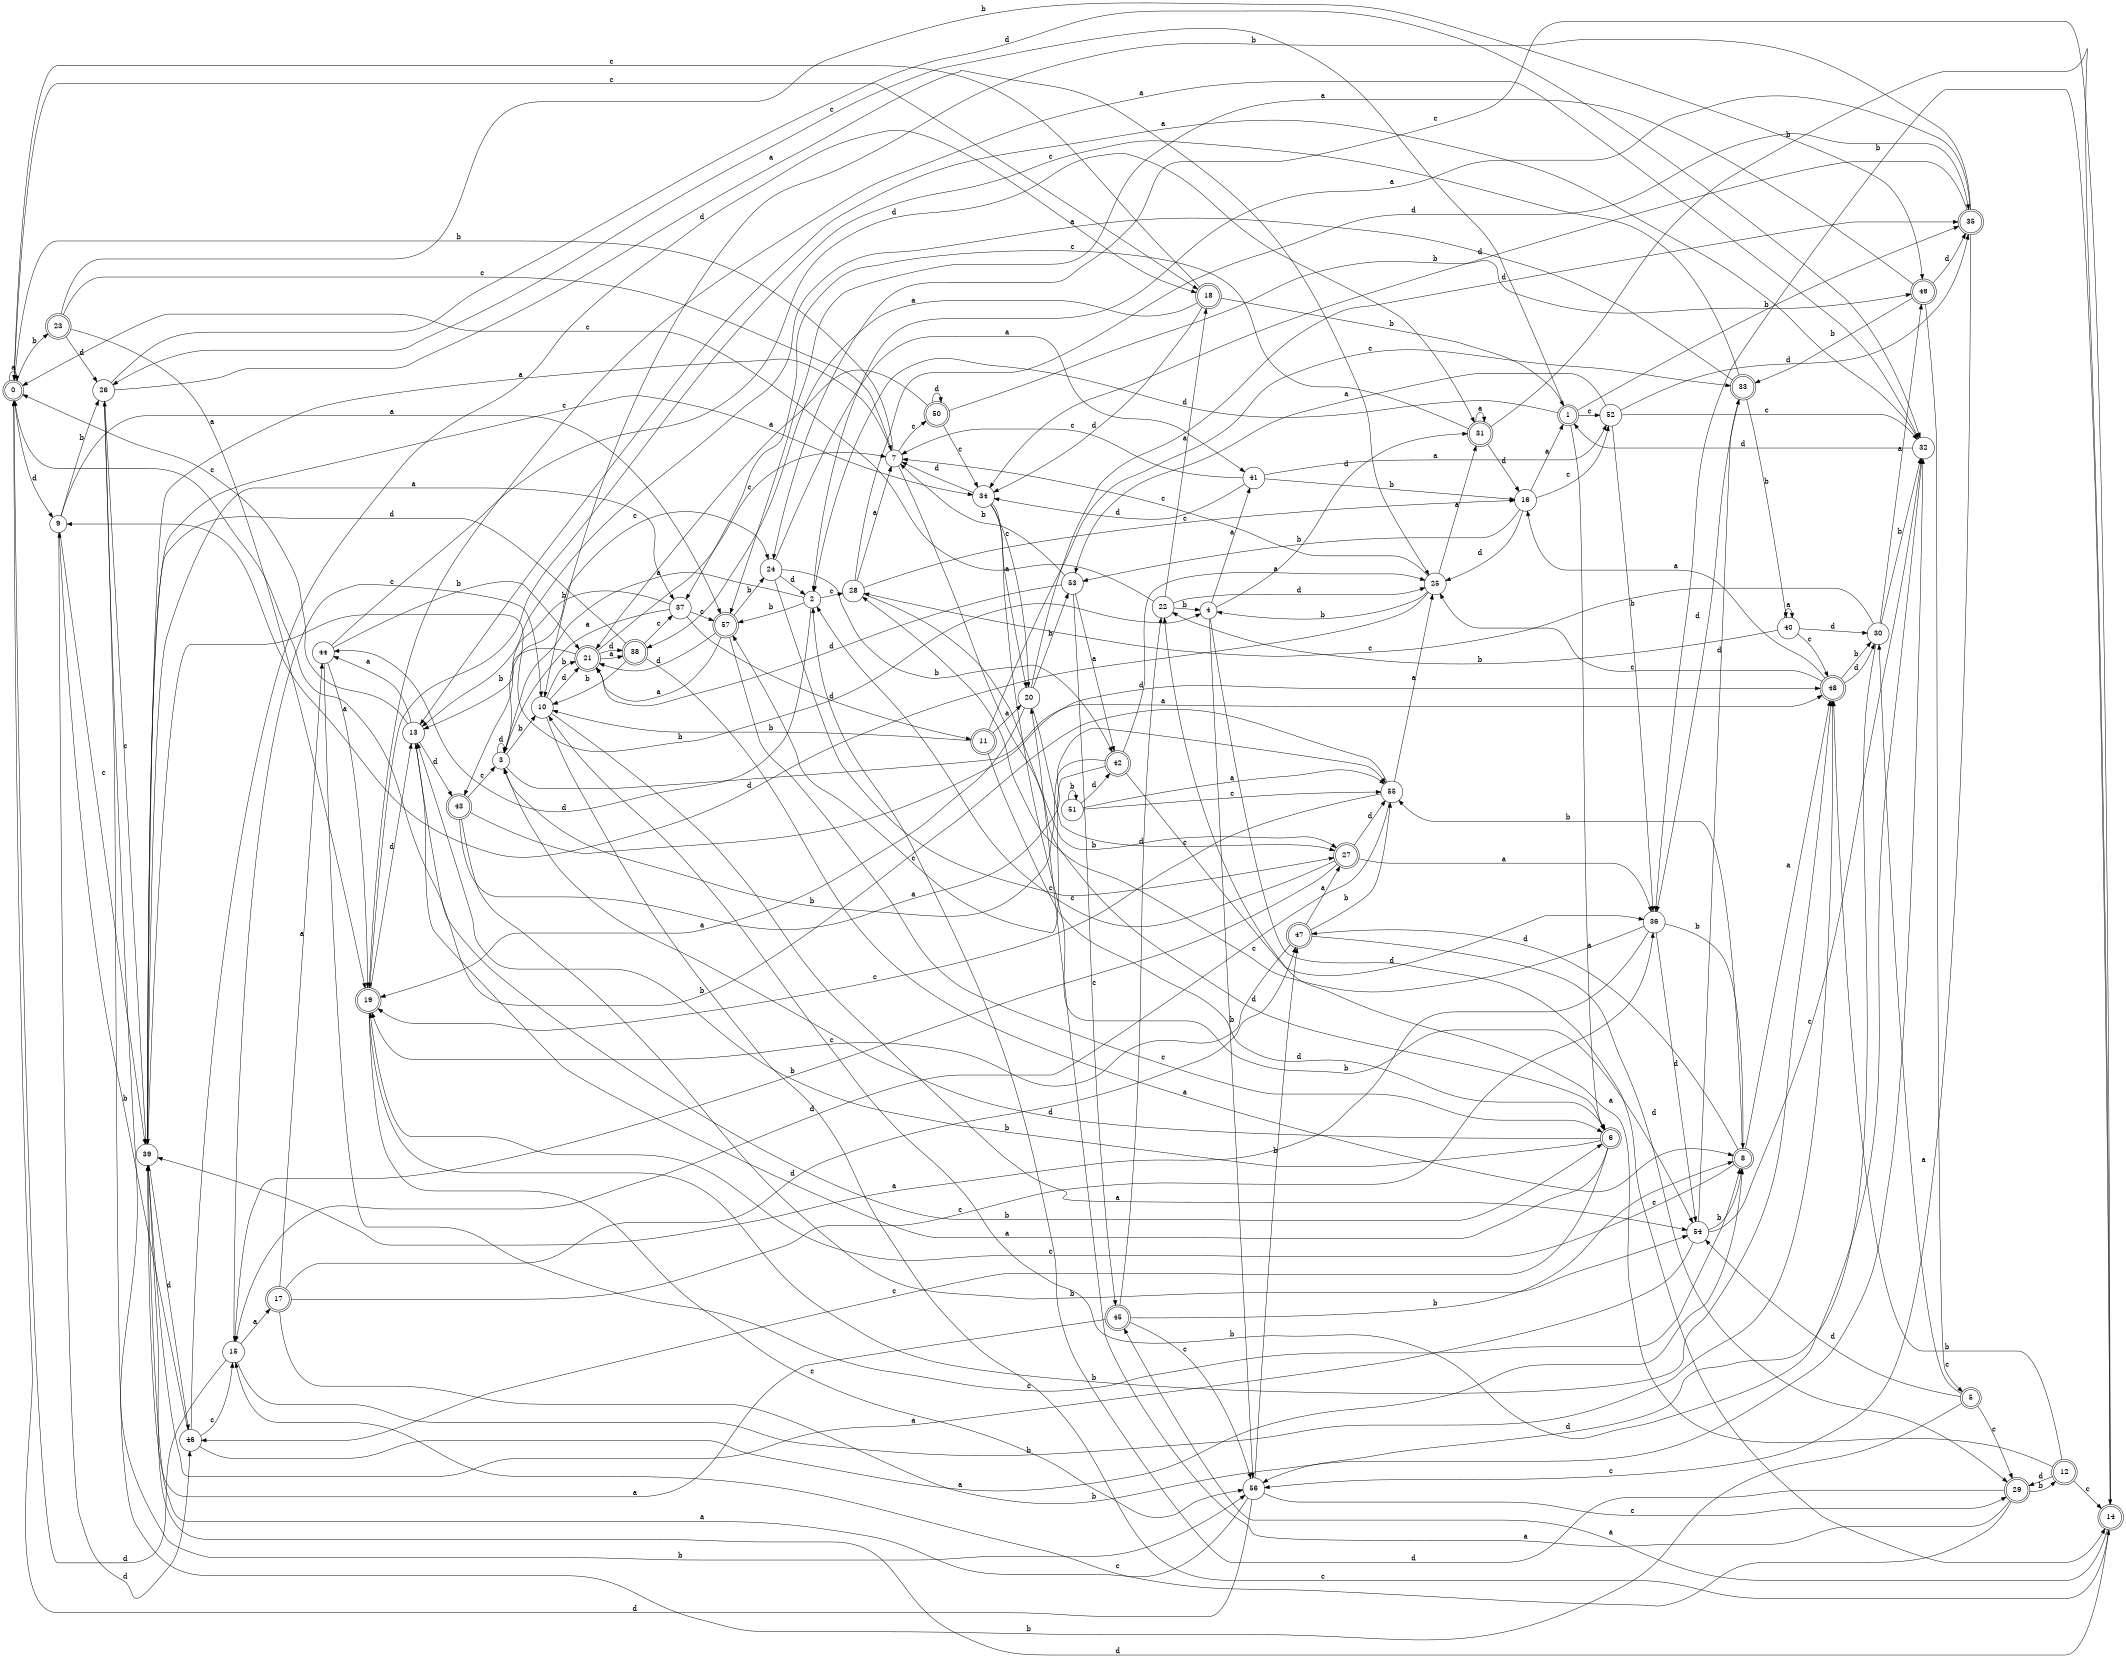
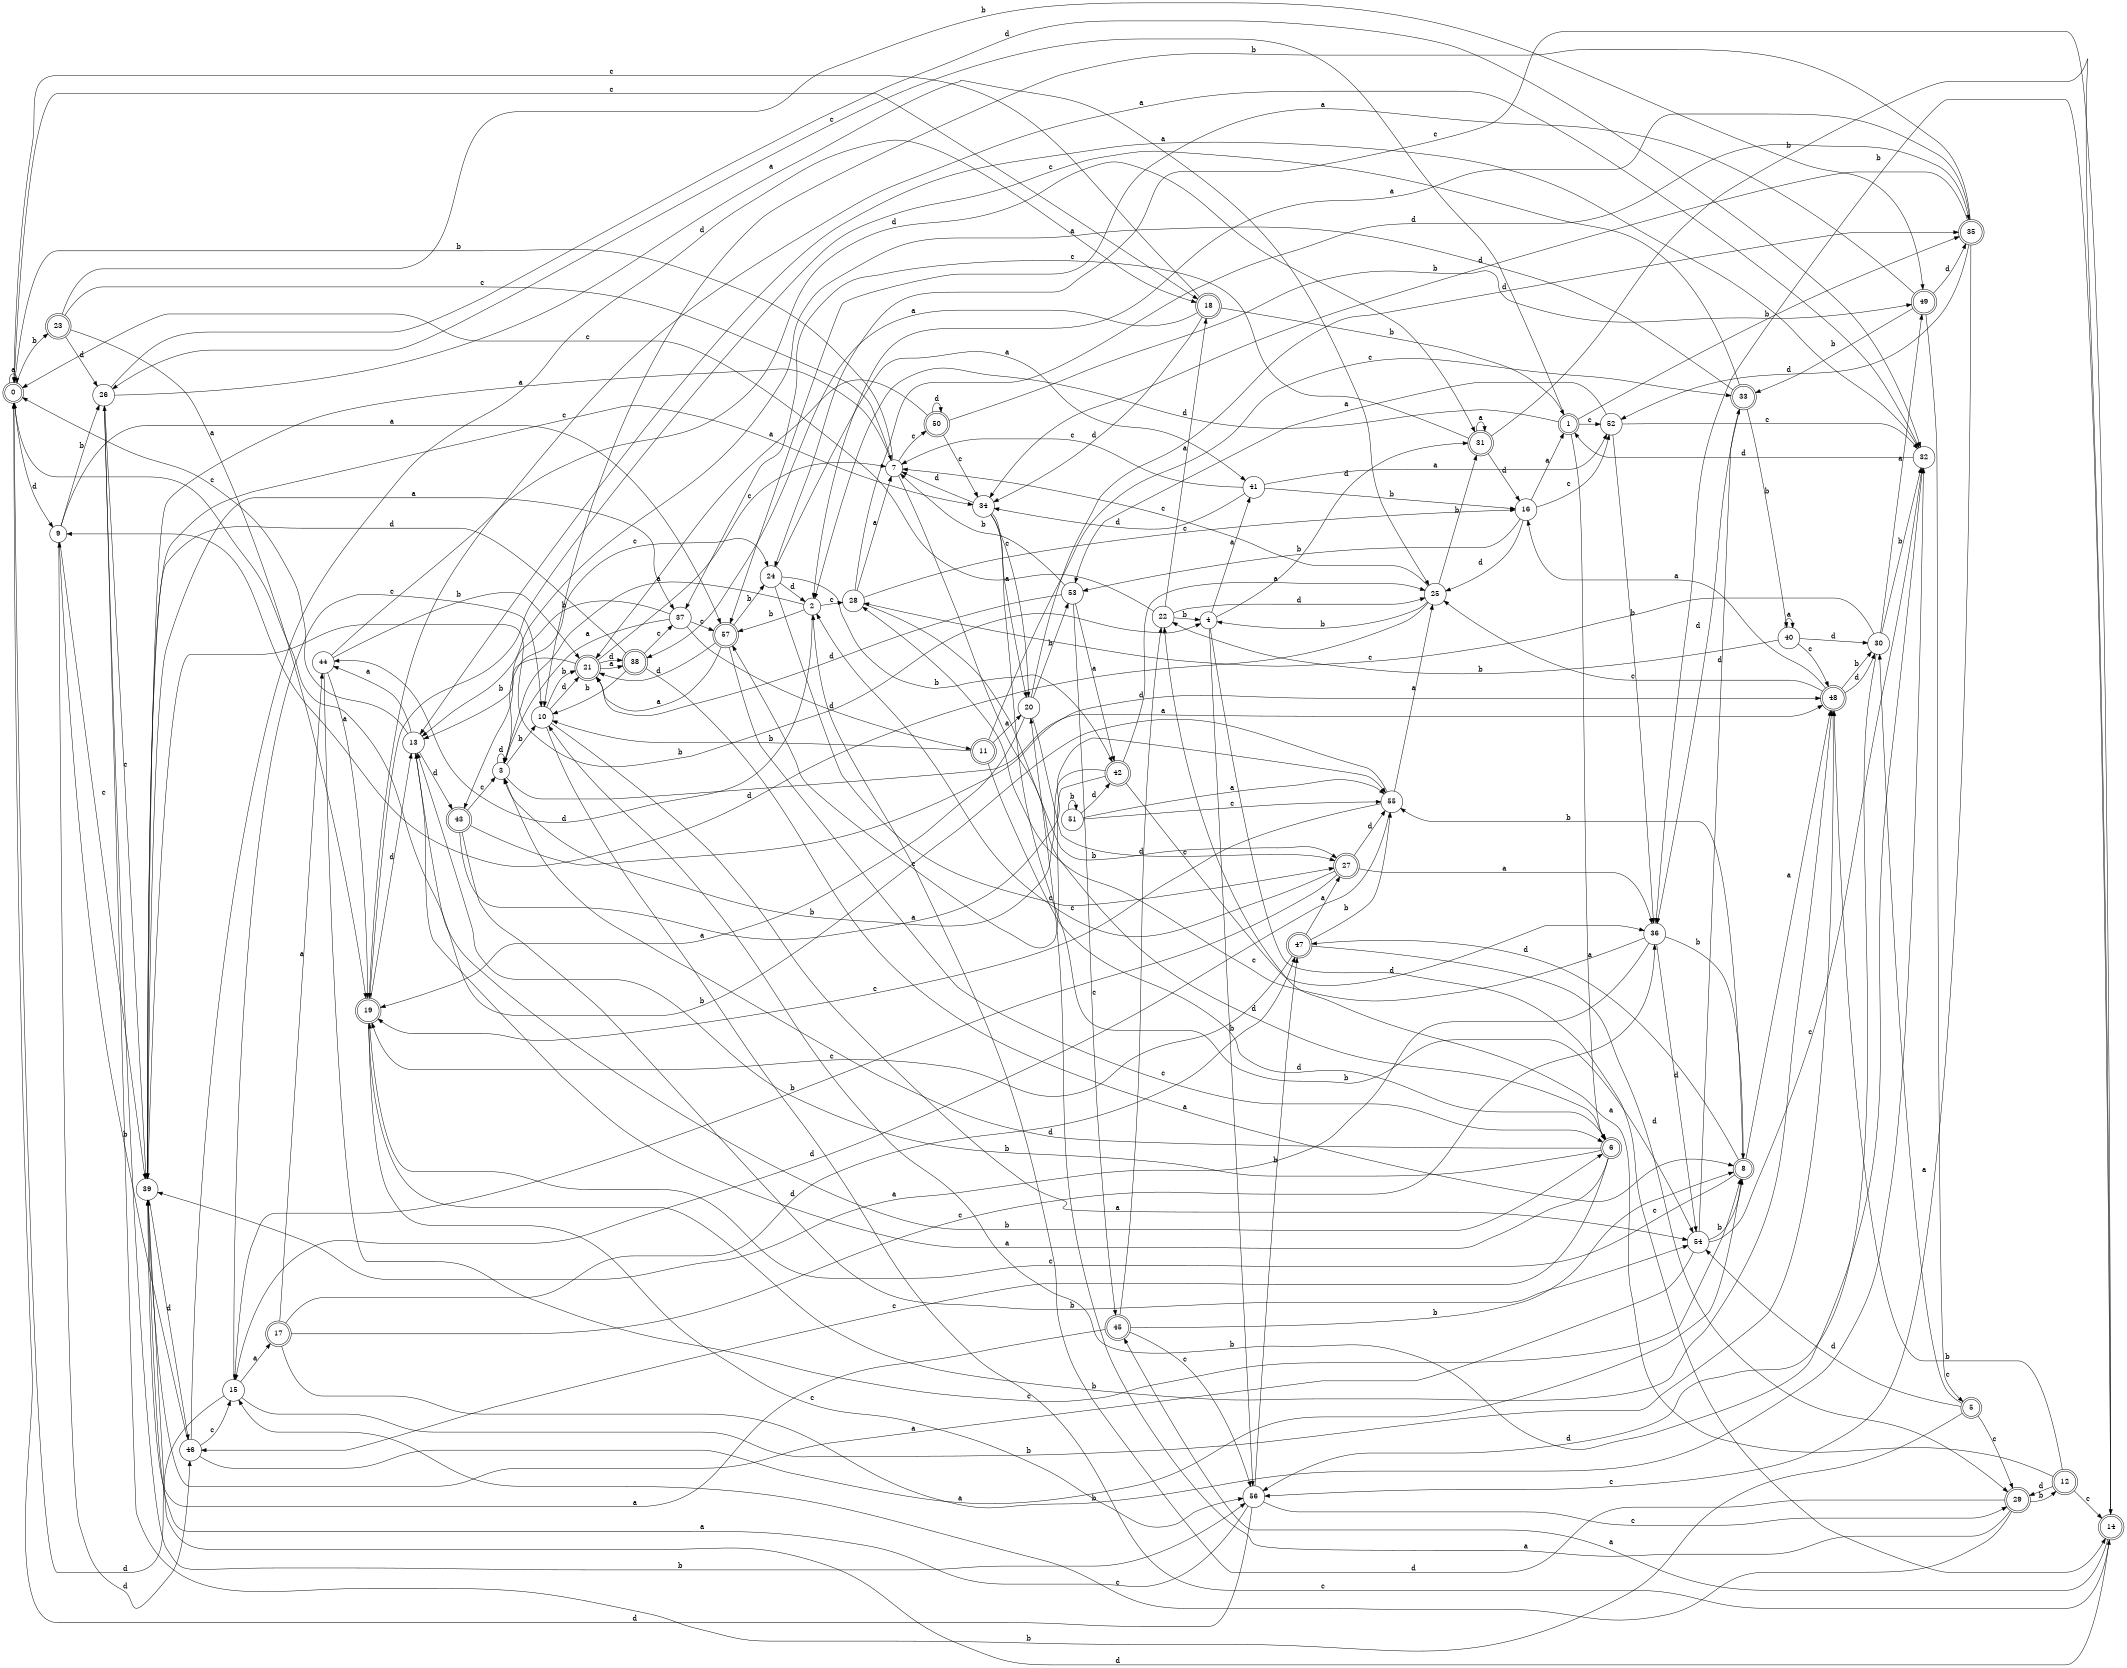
edge "52" -> "35": reversed
edge "25" -> "31": label "a" -> "b"
